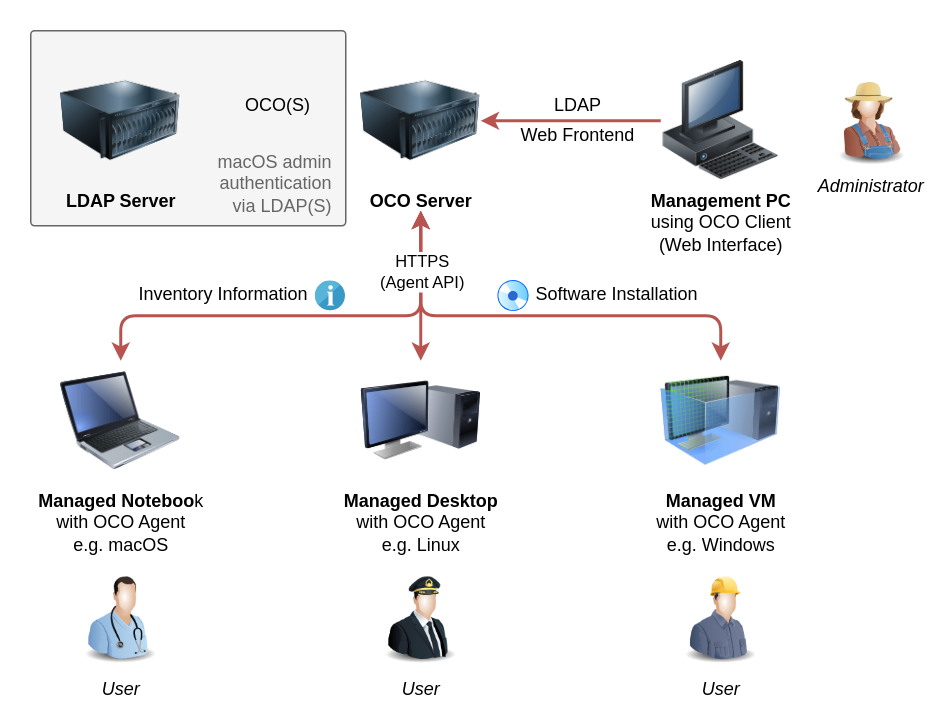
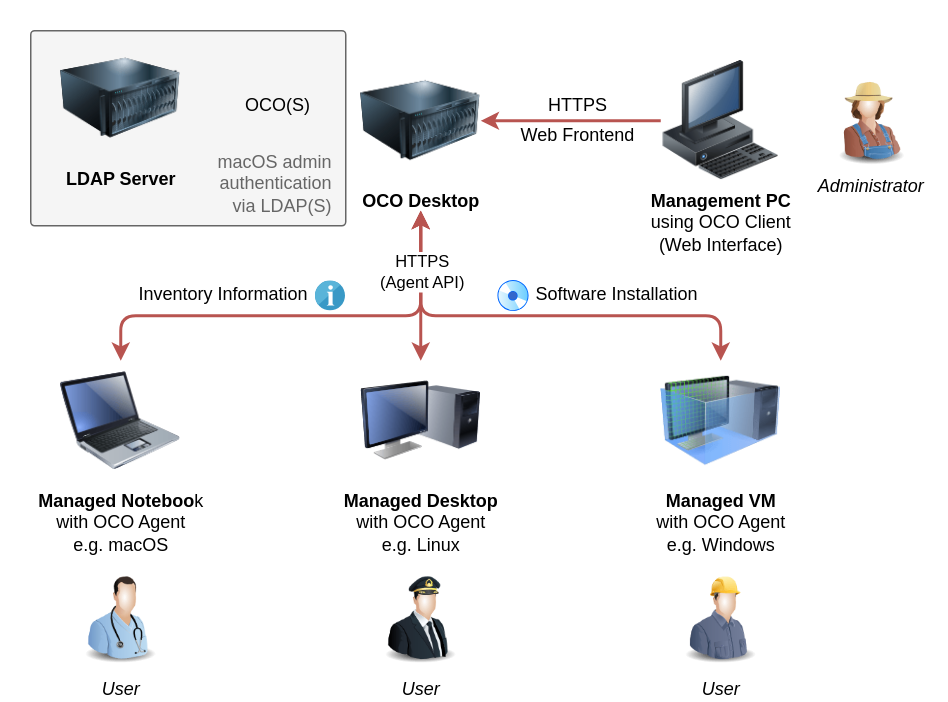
node "LDAP": label "LDAP" -> "HTTPS"
node "LDAP Server": moved (121, 121) -> (121, 98)
node "OCO Server": label "OCO Server" -> "OCO Desktop"
